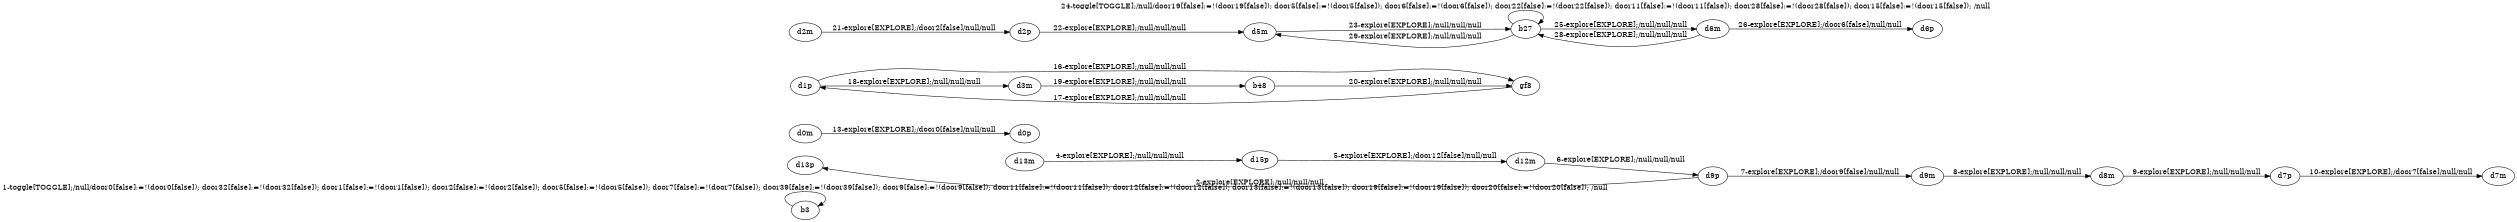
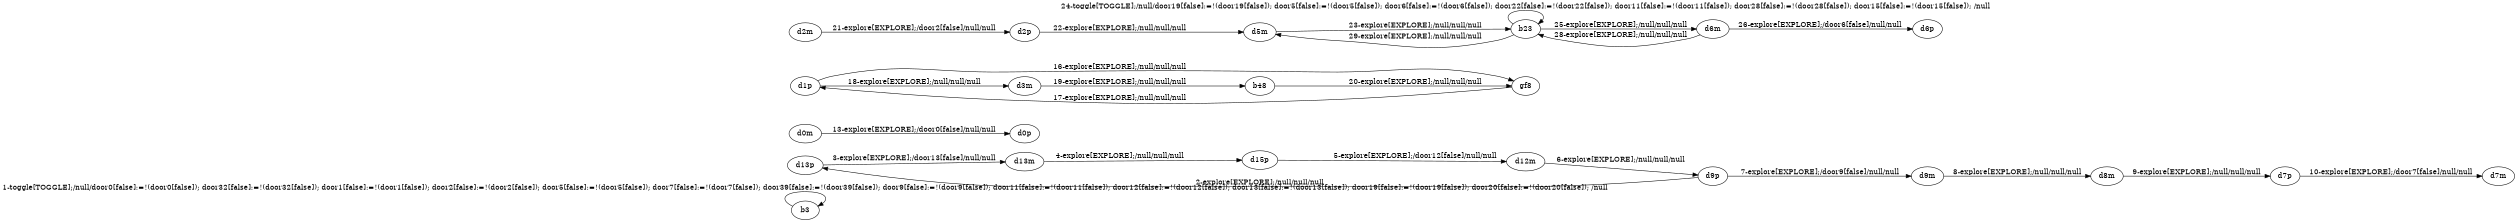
node "b27": label "b27" -> "b23"
edge "d13p" -> "d13m": added, label "3-explore[EXPLORE];/door13[false]/null/null"
